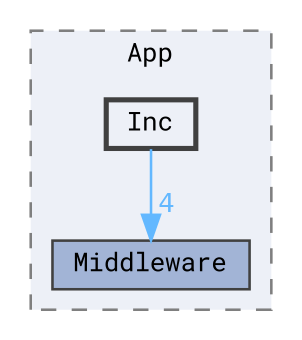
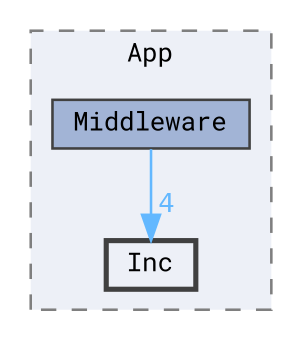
edge "Inc" -> "Middleware": reversed
